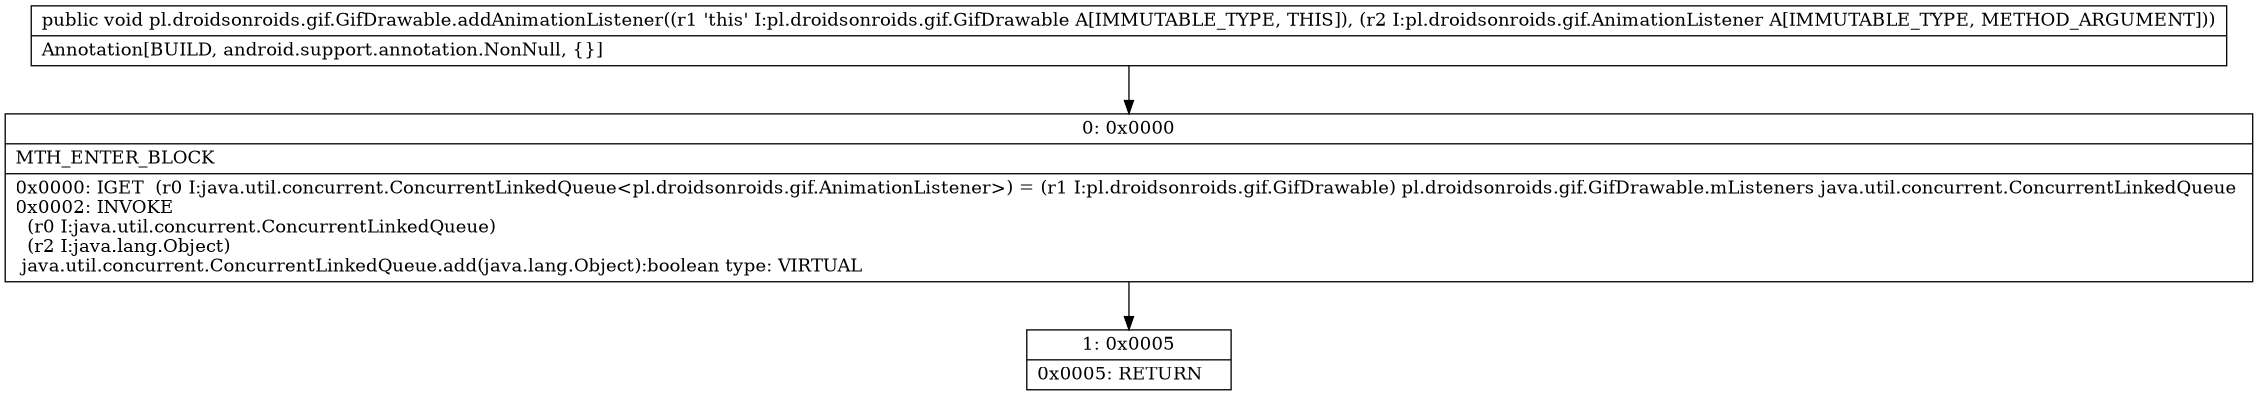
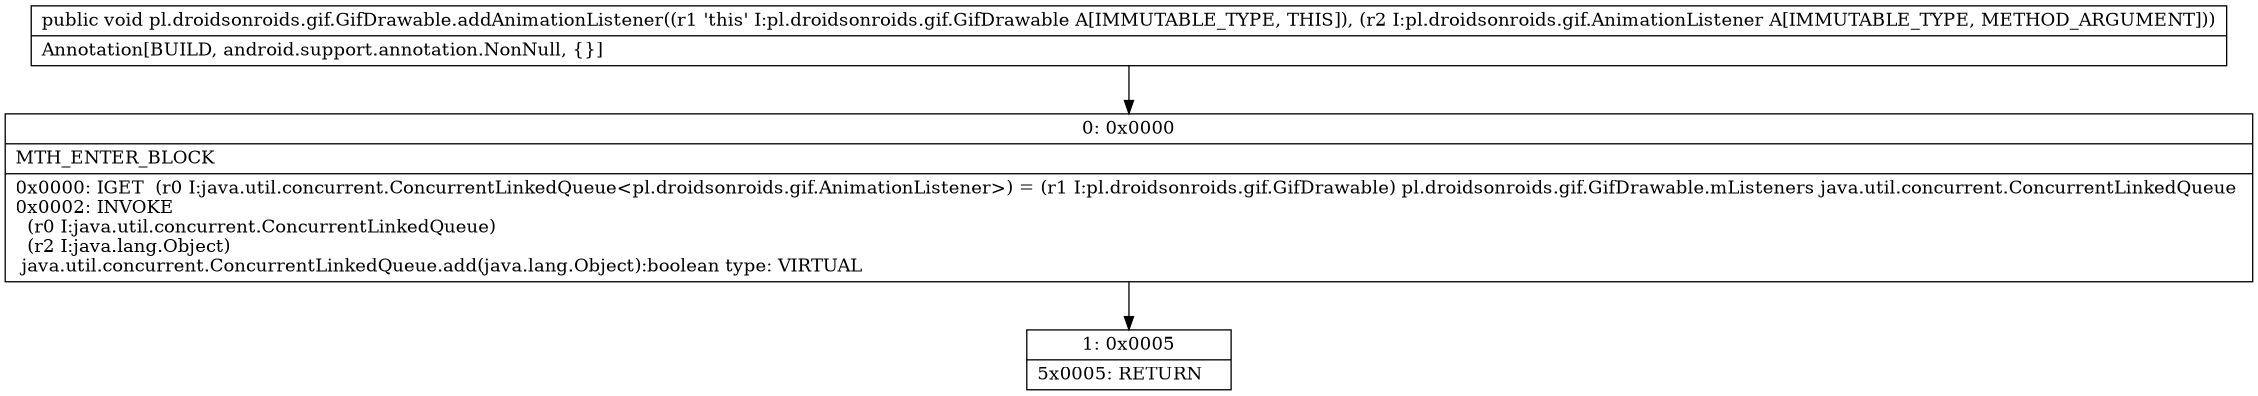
node "1: 0x0005": text "0x0005: RETURN" -> "5x0005: RETURN"
